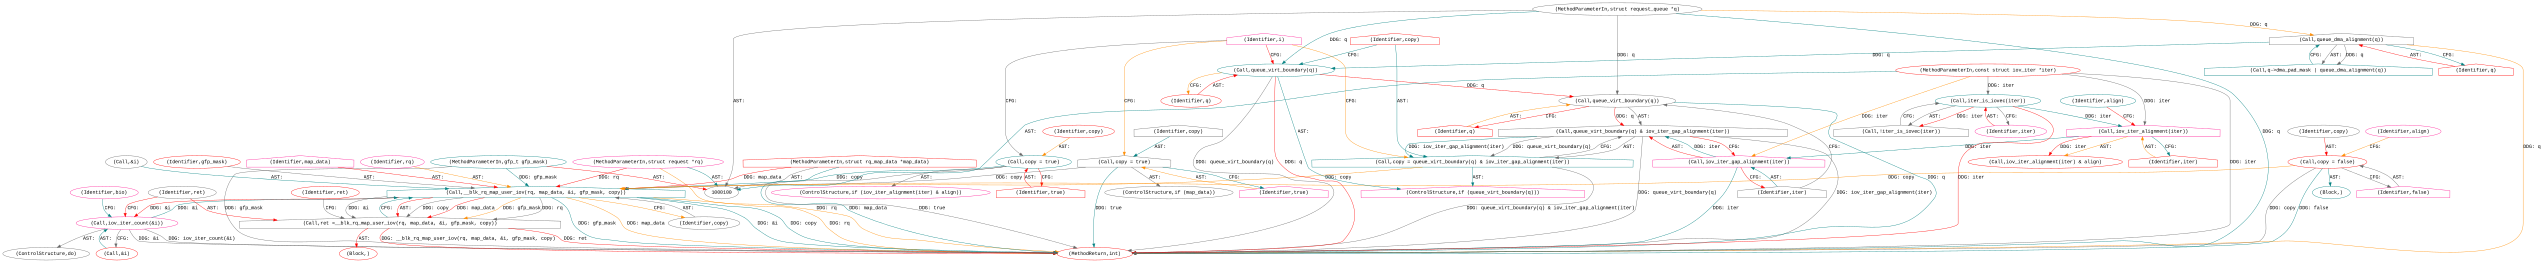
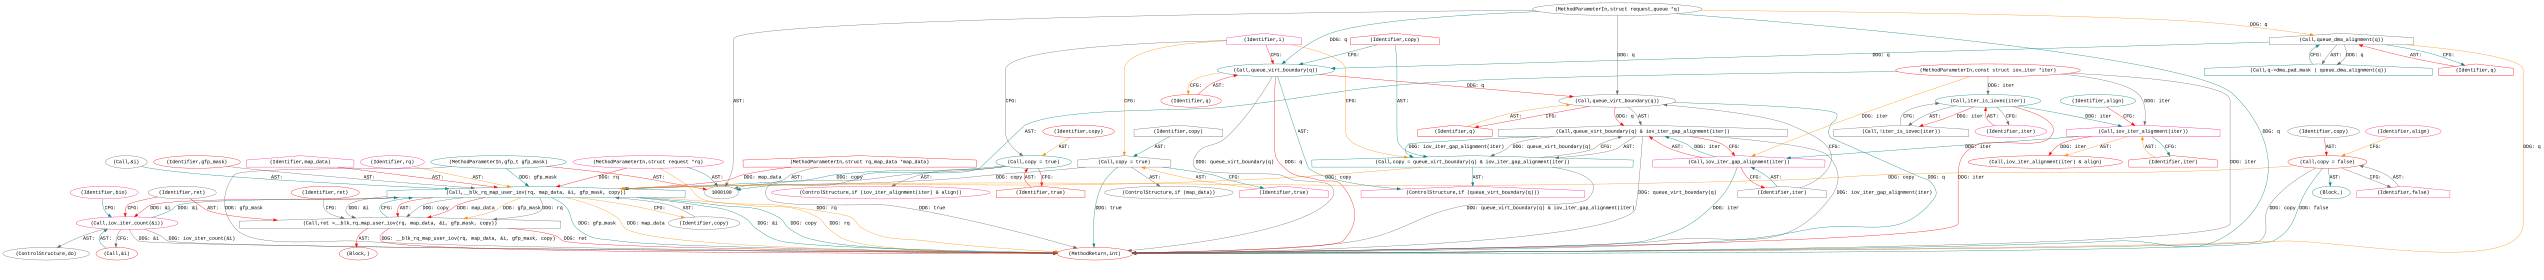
edge "(MethodParameterIn,struct rq_map_data *map_data)" -> "(MethodReturn,int)": removed, label "DDG: map_data"
